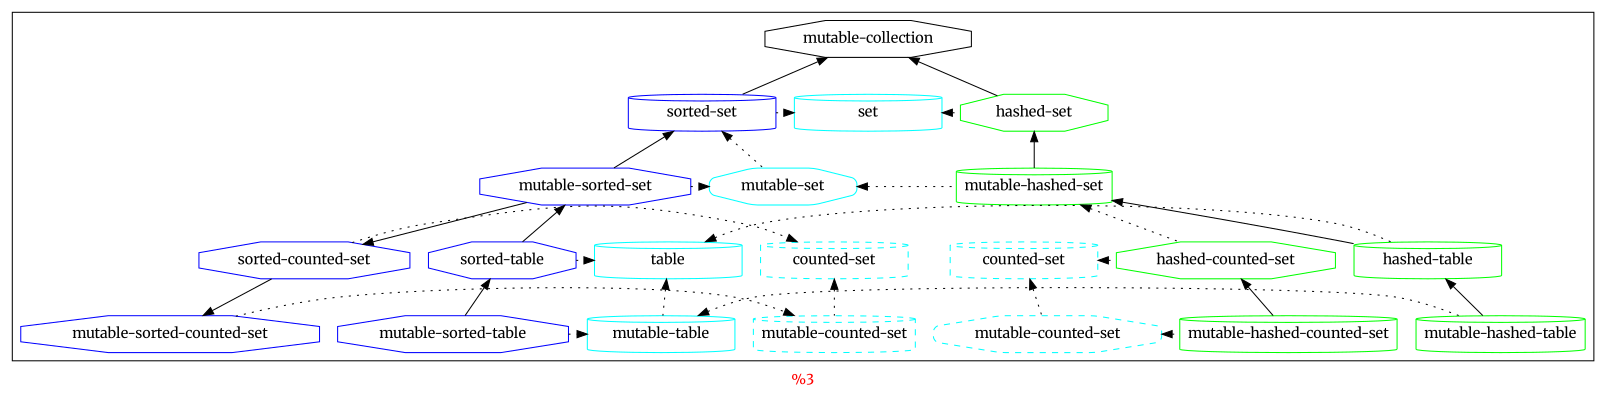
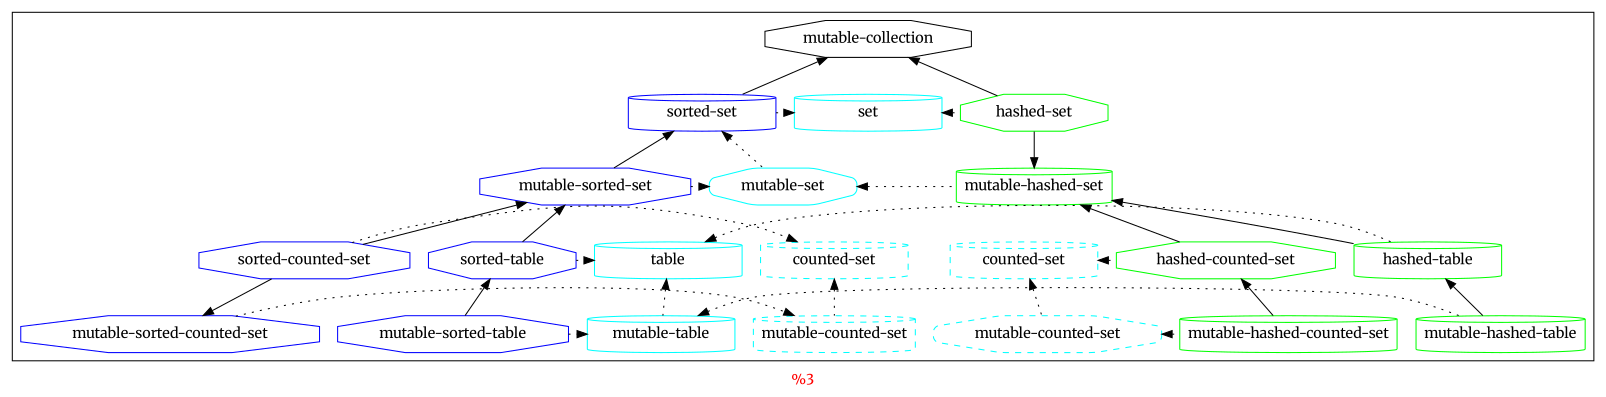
edge "mutable-hashed-set" -> "hashed-set": reversed
edge "mutable-sorted-set" -> "sorted-counted-set": reversed
edge "hashed-counted-set" -> "mutable-hashed-set": style dotted -> solid
